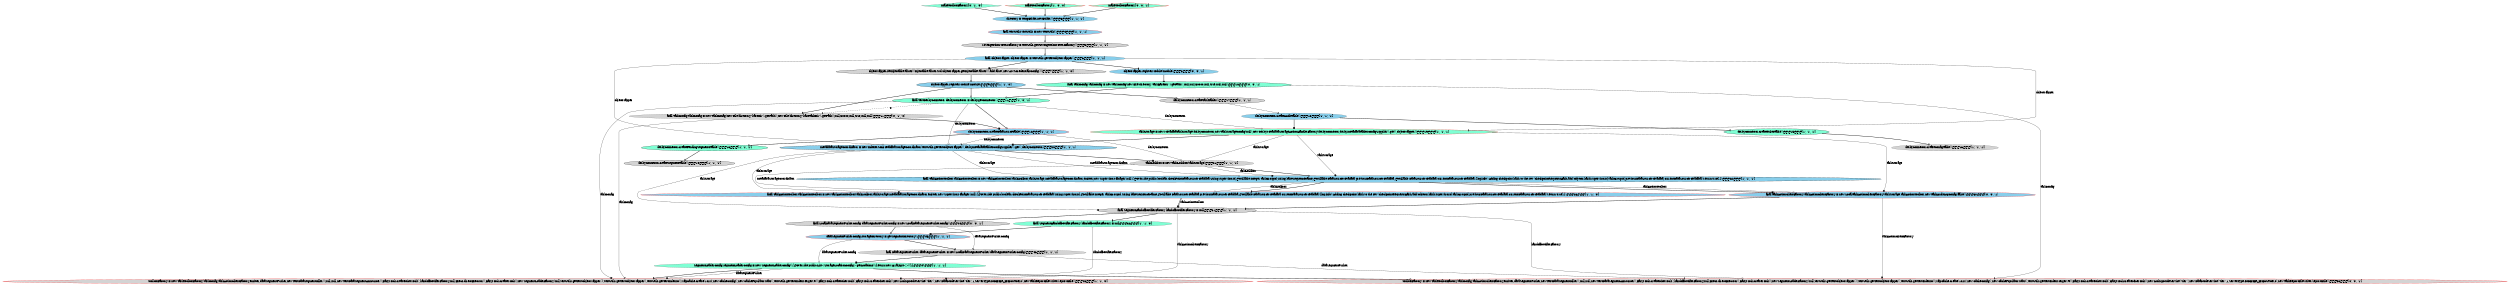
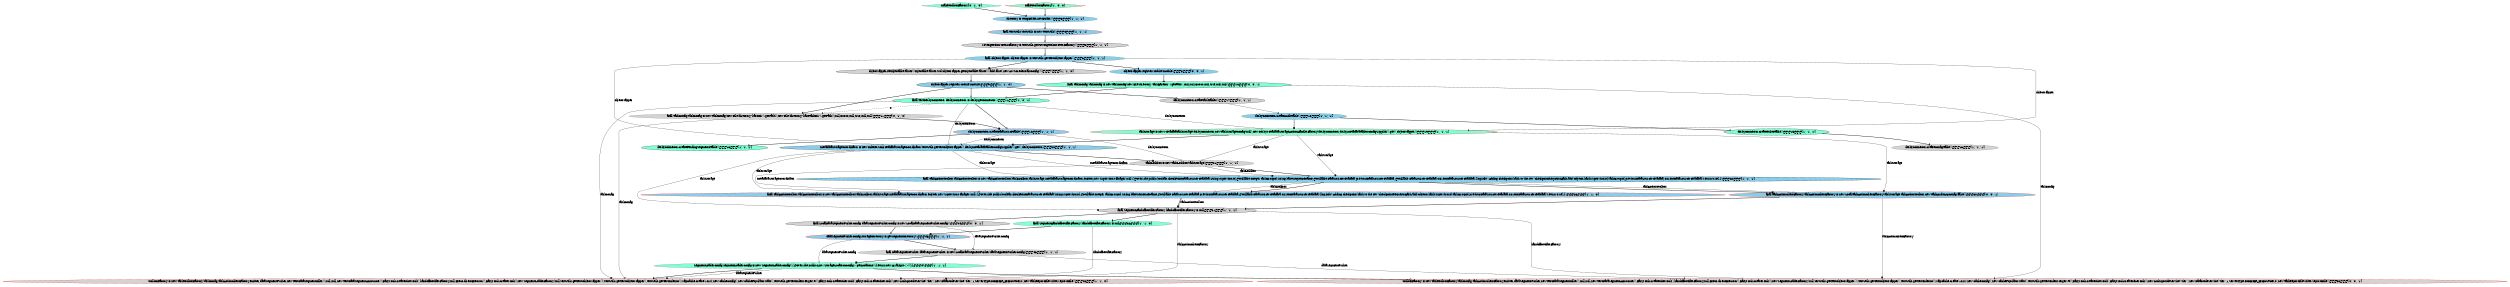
node "makeToolboxFactory['0', '0', '1']": removed
edge "derbyConnector.createRulesTable()@@@15@@@['1', '1', '1']" -> "derbyConnector.createConfigTable()@@@16@@@['1', '1', '1']": arrowhead odot -> tee
node "derbyConnector.createSegmentTable()@@@14@@@['1', '1', '1']": removed
